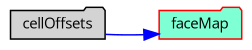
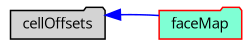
edge "cellOffsets" -> "faceMap": reversed
